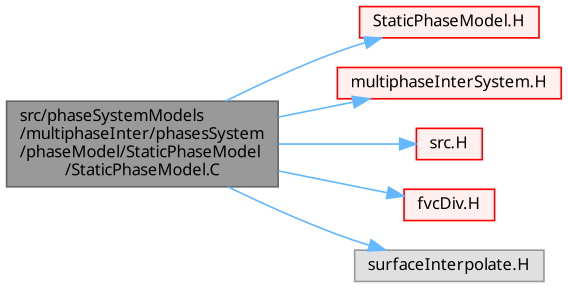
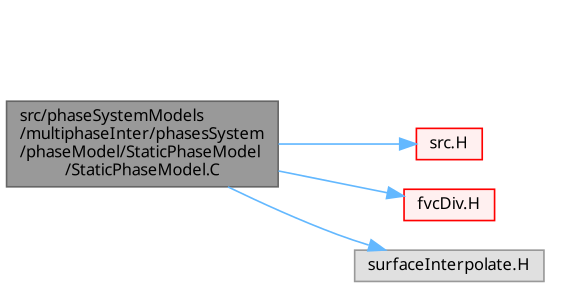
node "StaticPhaseModel.H": removed
node "multiphaseInterSystem.H": removed
